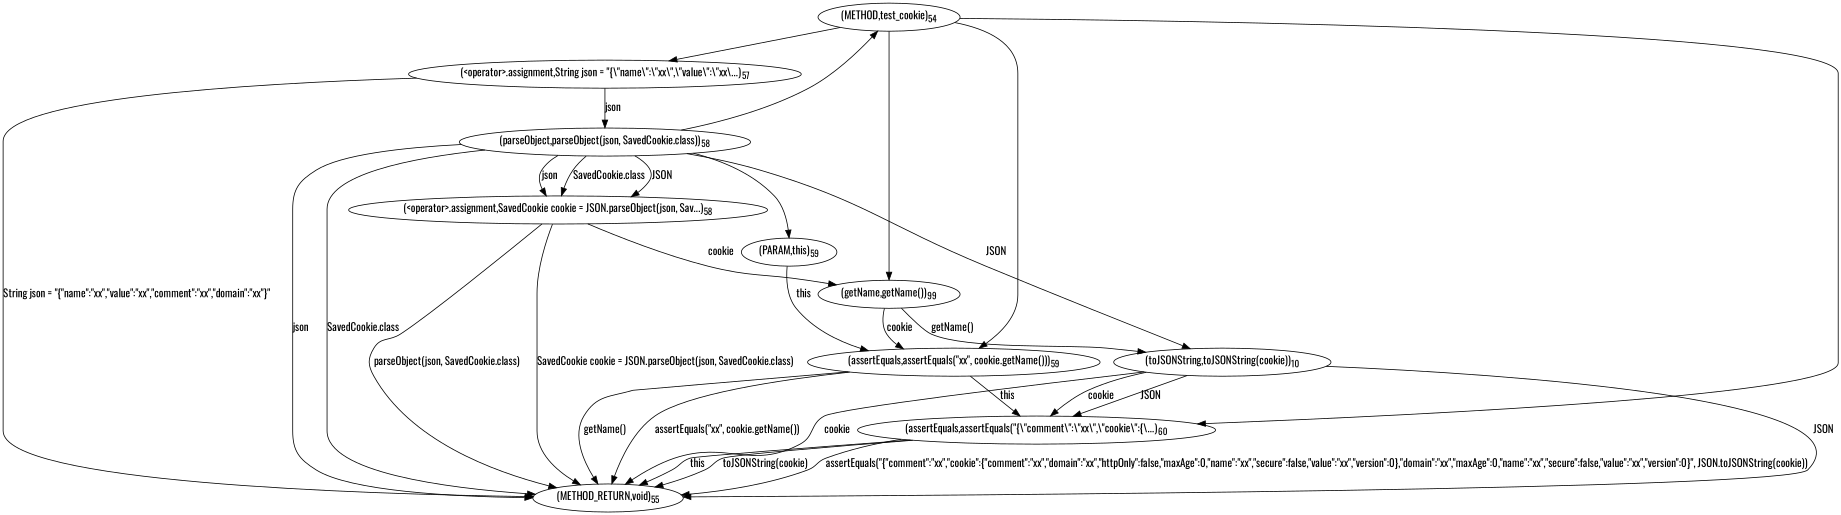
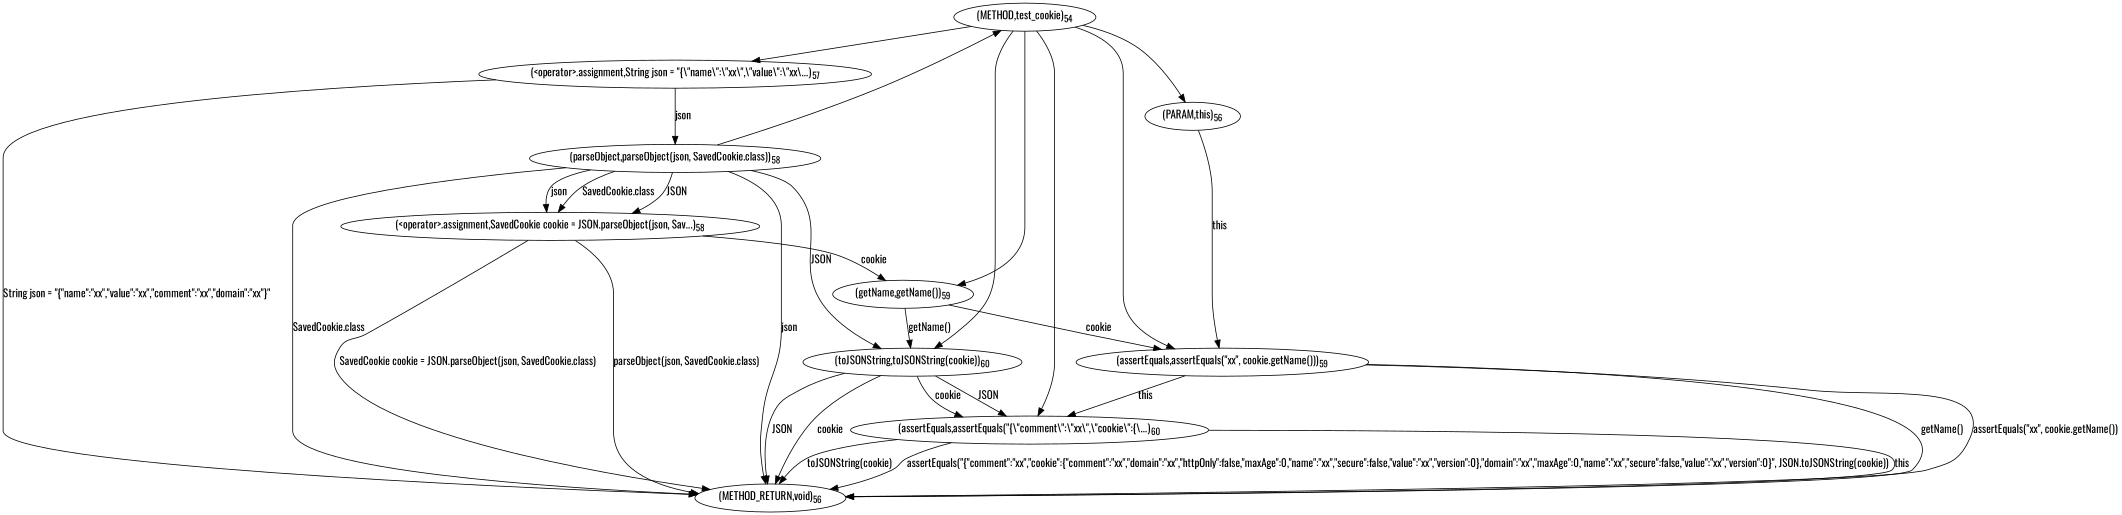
edge "(parseObject,parseObject(json, SavedCookie.class))" -> "(PARAM,this)": now "(METHOD,test_cookie)" -> "(PARAM,this)"
edge "(METHOD,test_cookie)" -> "(toJSONString,toJSONString(cookie))": added
node "(PARAM,this)": text "59" -> "56"
node "(getName,getName())": text "99" -> "59"
node "(toJSONString,toJSONString(cookie))": text "10" -> "60"
node "(METHOD_RETURN,void)": text "55" -> "56"
